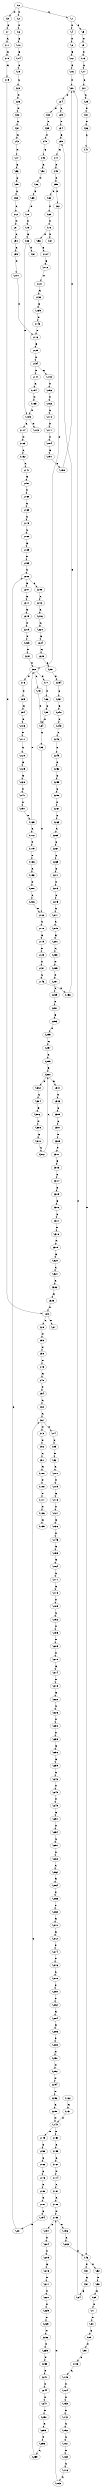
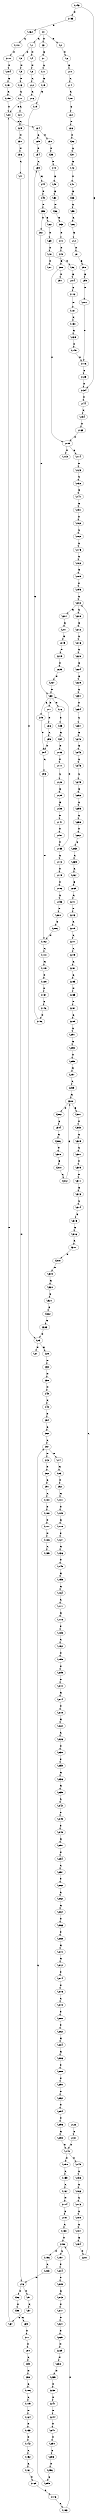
edge "S134" -> "S143": reversed
